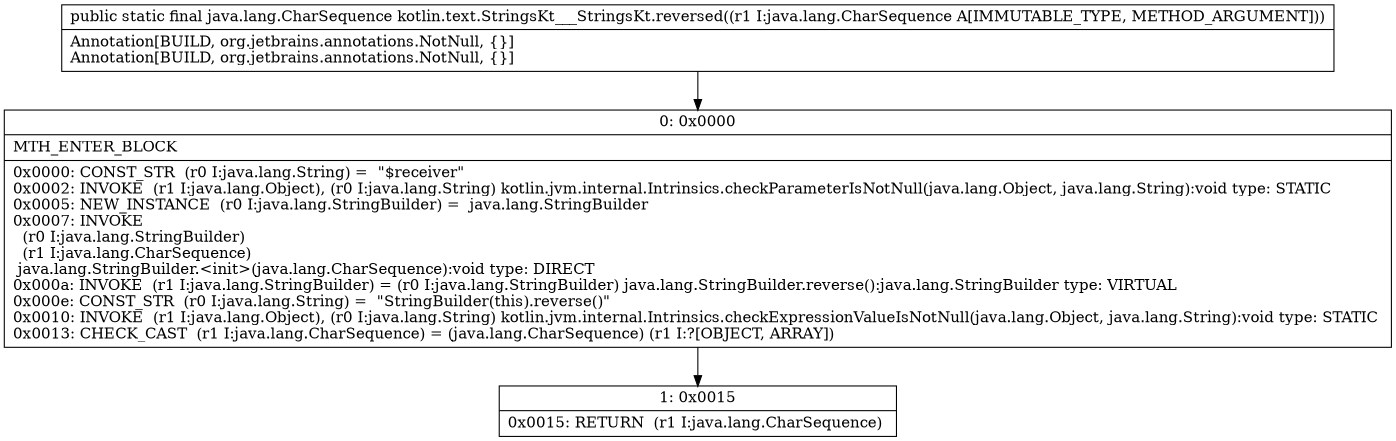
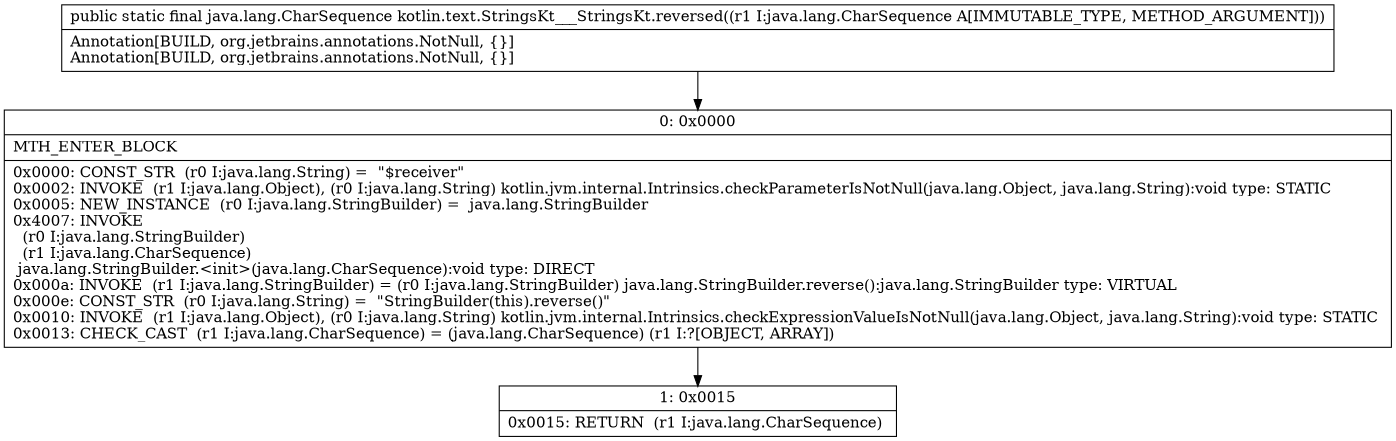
node "0: 0x0000": text "0x0007: INVOKE" -> "0x4007: INVOKE"
